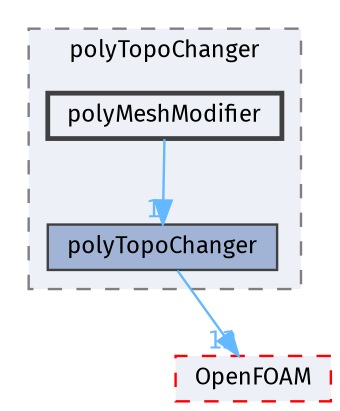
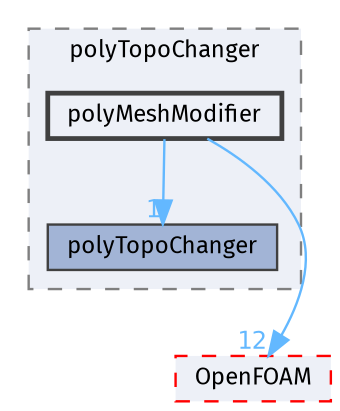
edge "polyTopoChanger" -> "OpenFOAM": now "polyMeshModifier" -> "OpenFOAM"
